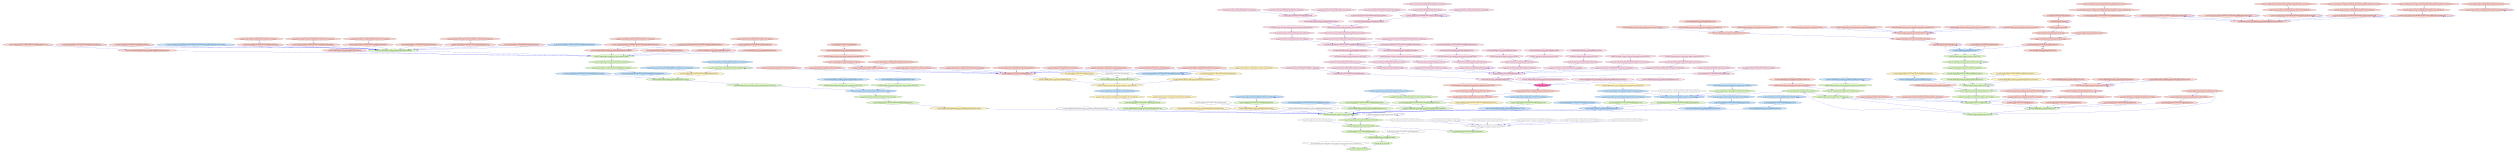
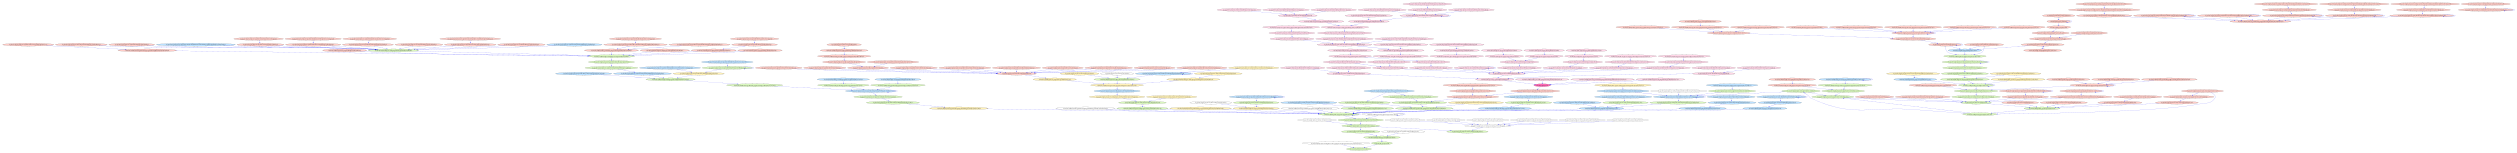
node "org.apache.http.nio.conn.SchemeIOSessionStrategy.upgrade": removed
